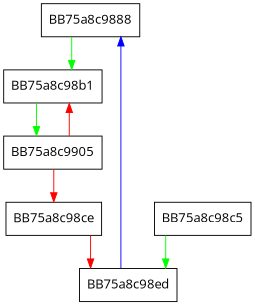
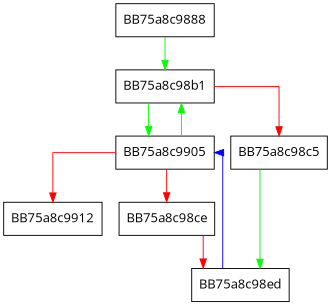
edge "BB75a8c98b1" -> "BB75a8c98c5": added
edge "BB75a8c9905" -> "BB75a8c98b1": color red -> green
edge "BB75a8c98ed" -> "BB75a8c9888": now "BB75a8c98ed" -> "BB75a8c9905"
node "BB75a8c9912": added
